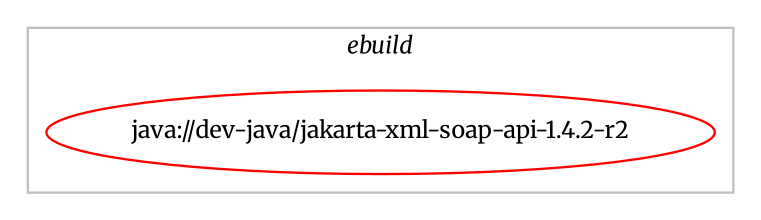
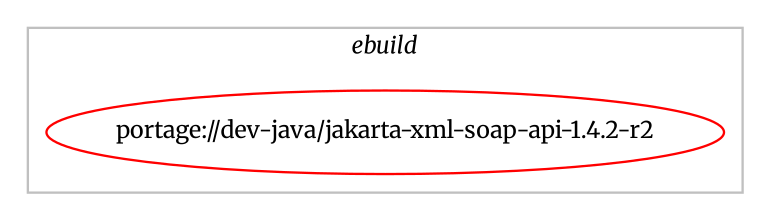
node "java://dev-java/jakarta-xml-soap-api-1.4.2-r2": label "java://dev-java/jakarta-xml-soap-api-1.4.2-r2" -> "portage://dev-java/jakarta-xml-soap-api-1.4.2-r2"
